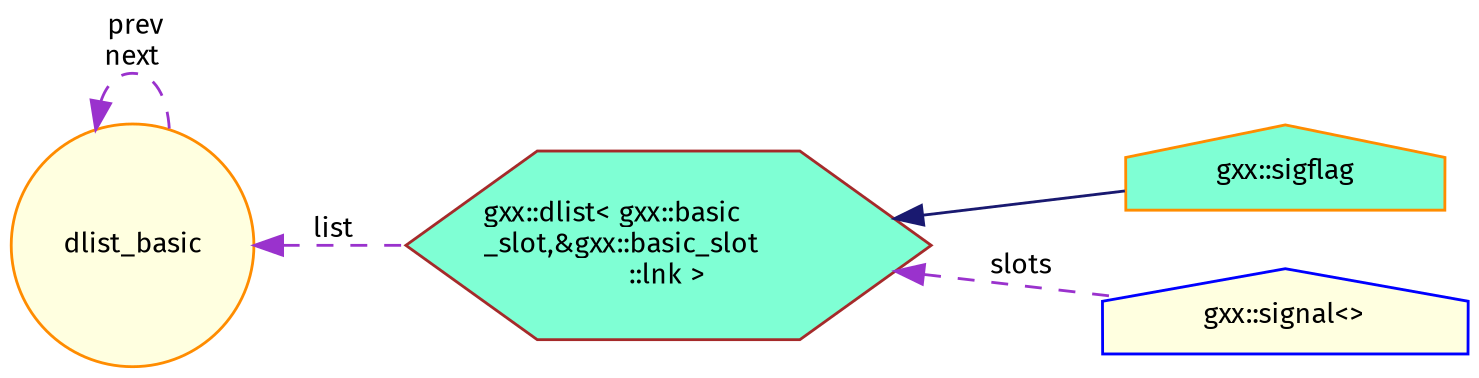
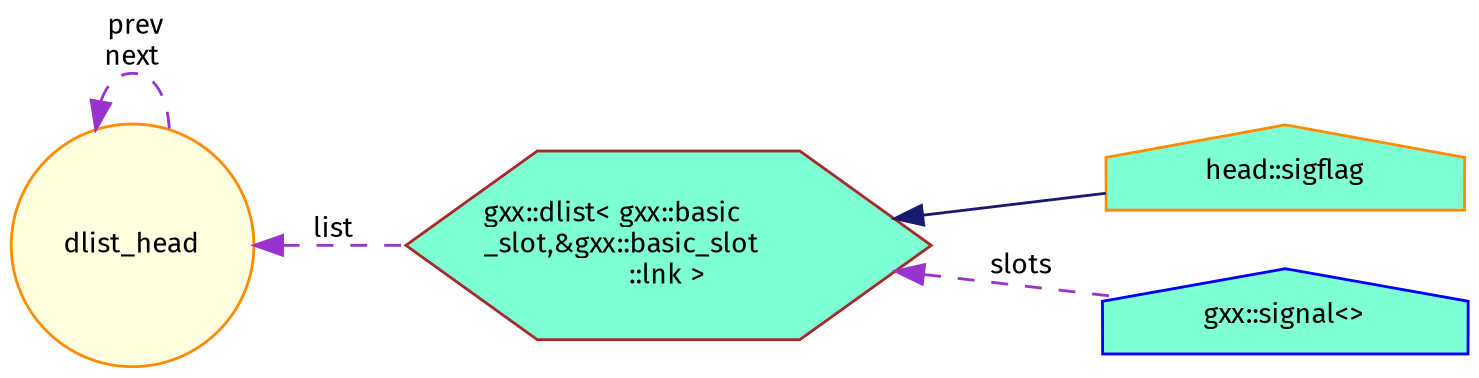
node "gxx::sigflag": label "gxx::sigflag" -> "head::sigflag"
node "dlist_basic": label "dlist_basic" -> "dlist_head"
node "gxx::signal<>": fillcolor lightyellow -> aquamarine
